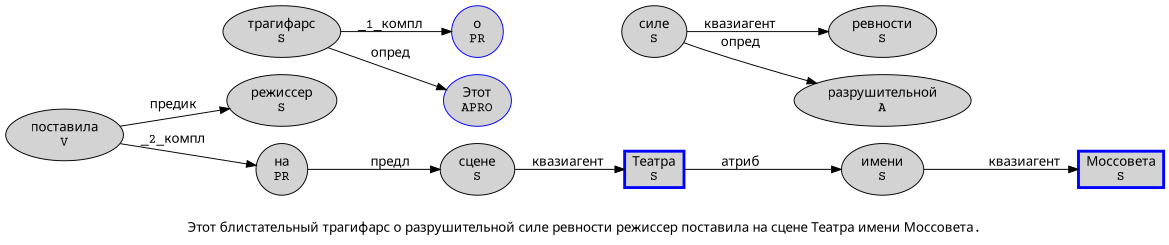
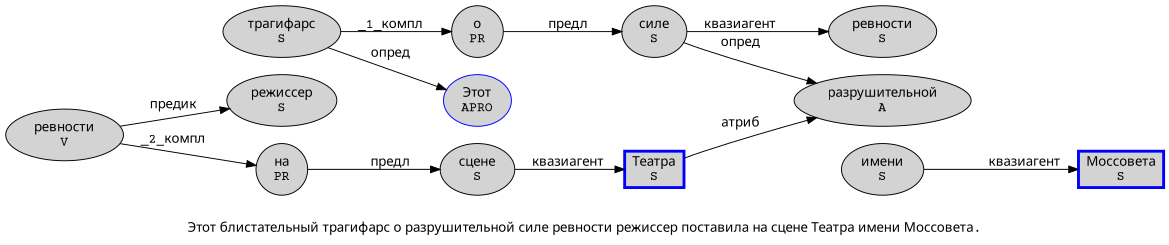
node "о PR": color blue -> black
edge "о PR" -> "силе S": added, label "предл"
node "поставила V": label "поставила V" -> "ревности V"
edge "Театра S" -> "имени S": now "Театра S" -> "разрушительной A"
